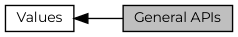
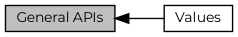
edge "General APIs" -> "Values": reversed
